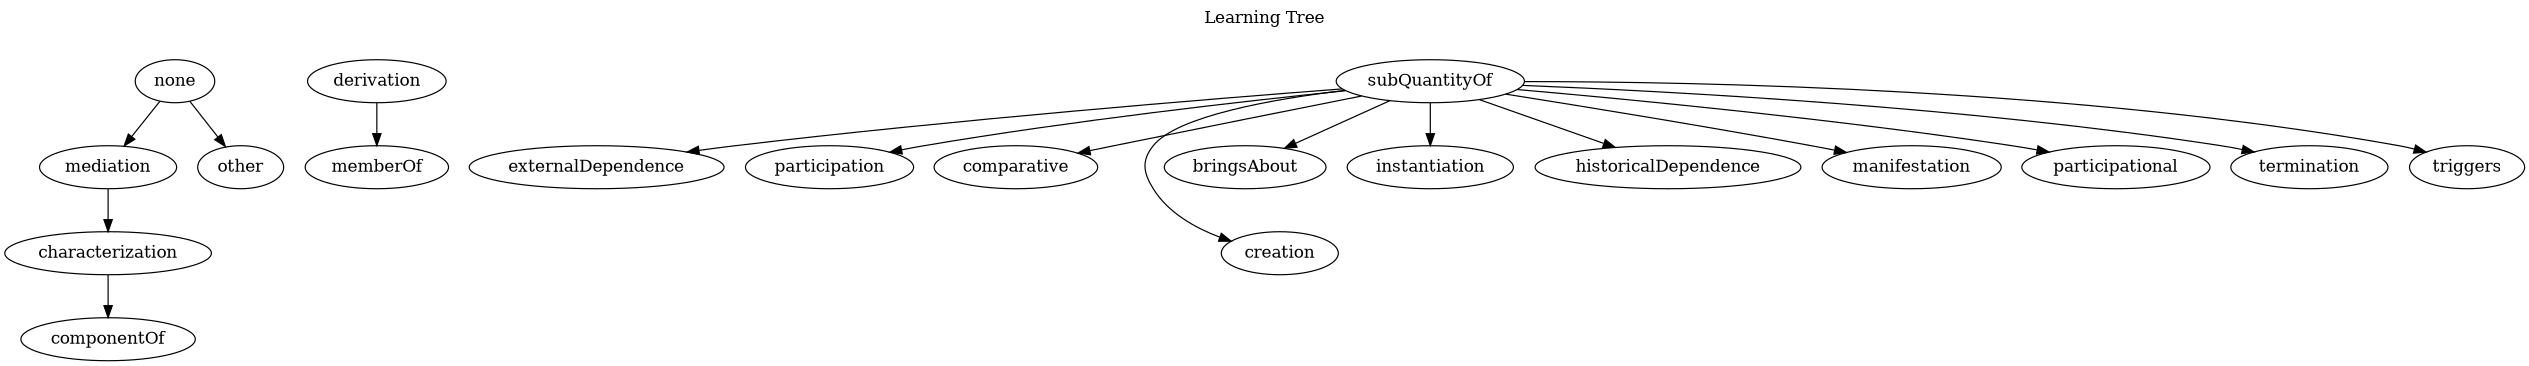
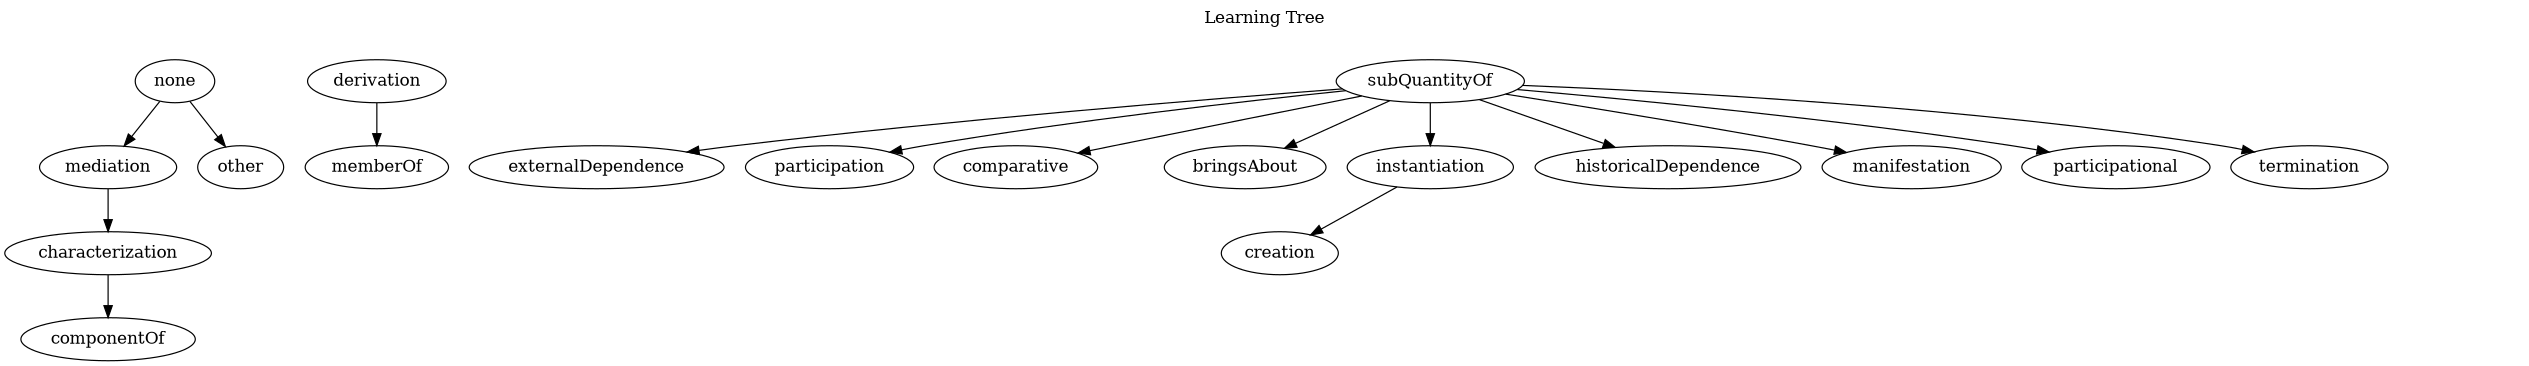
edge "subQuantityOf" -> "creation": now "instantiation" -> "creation"
node "triggers": removed
